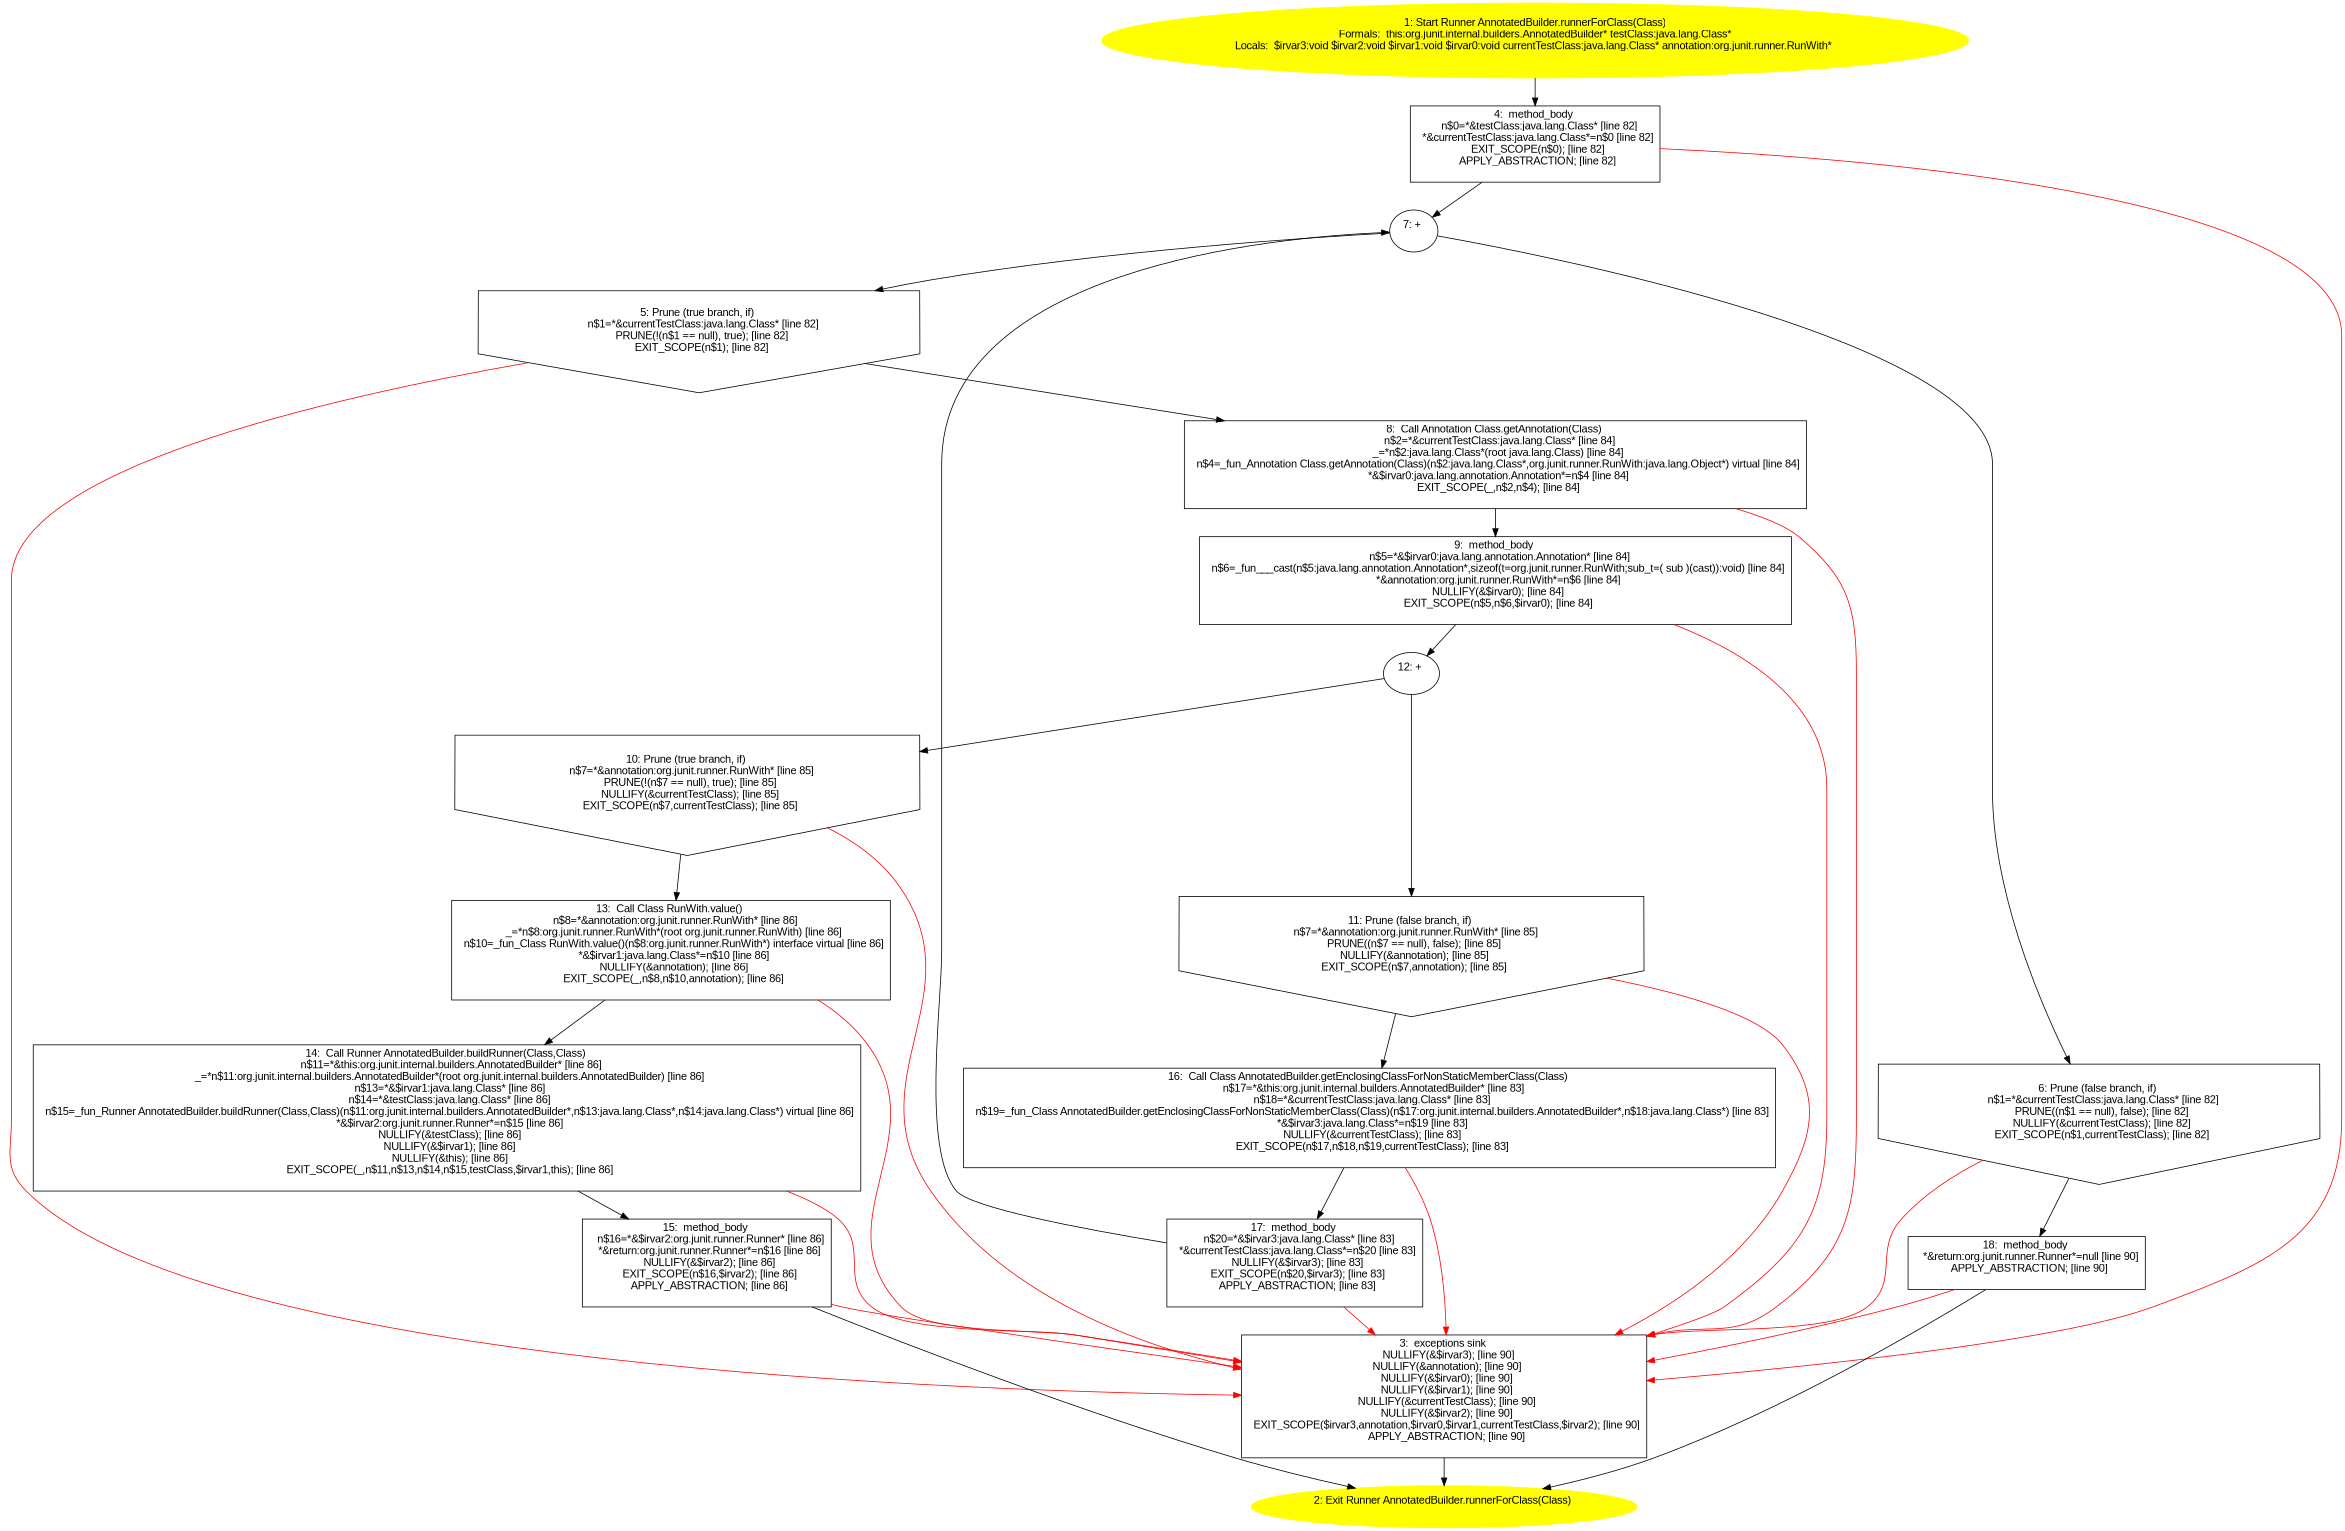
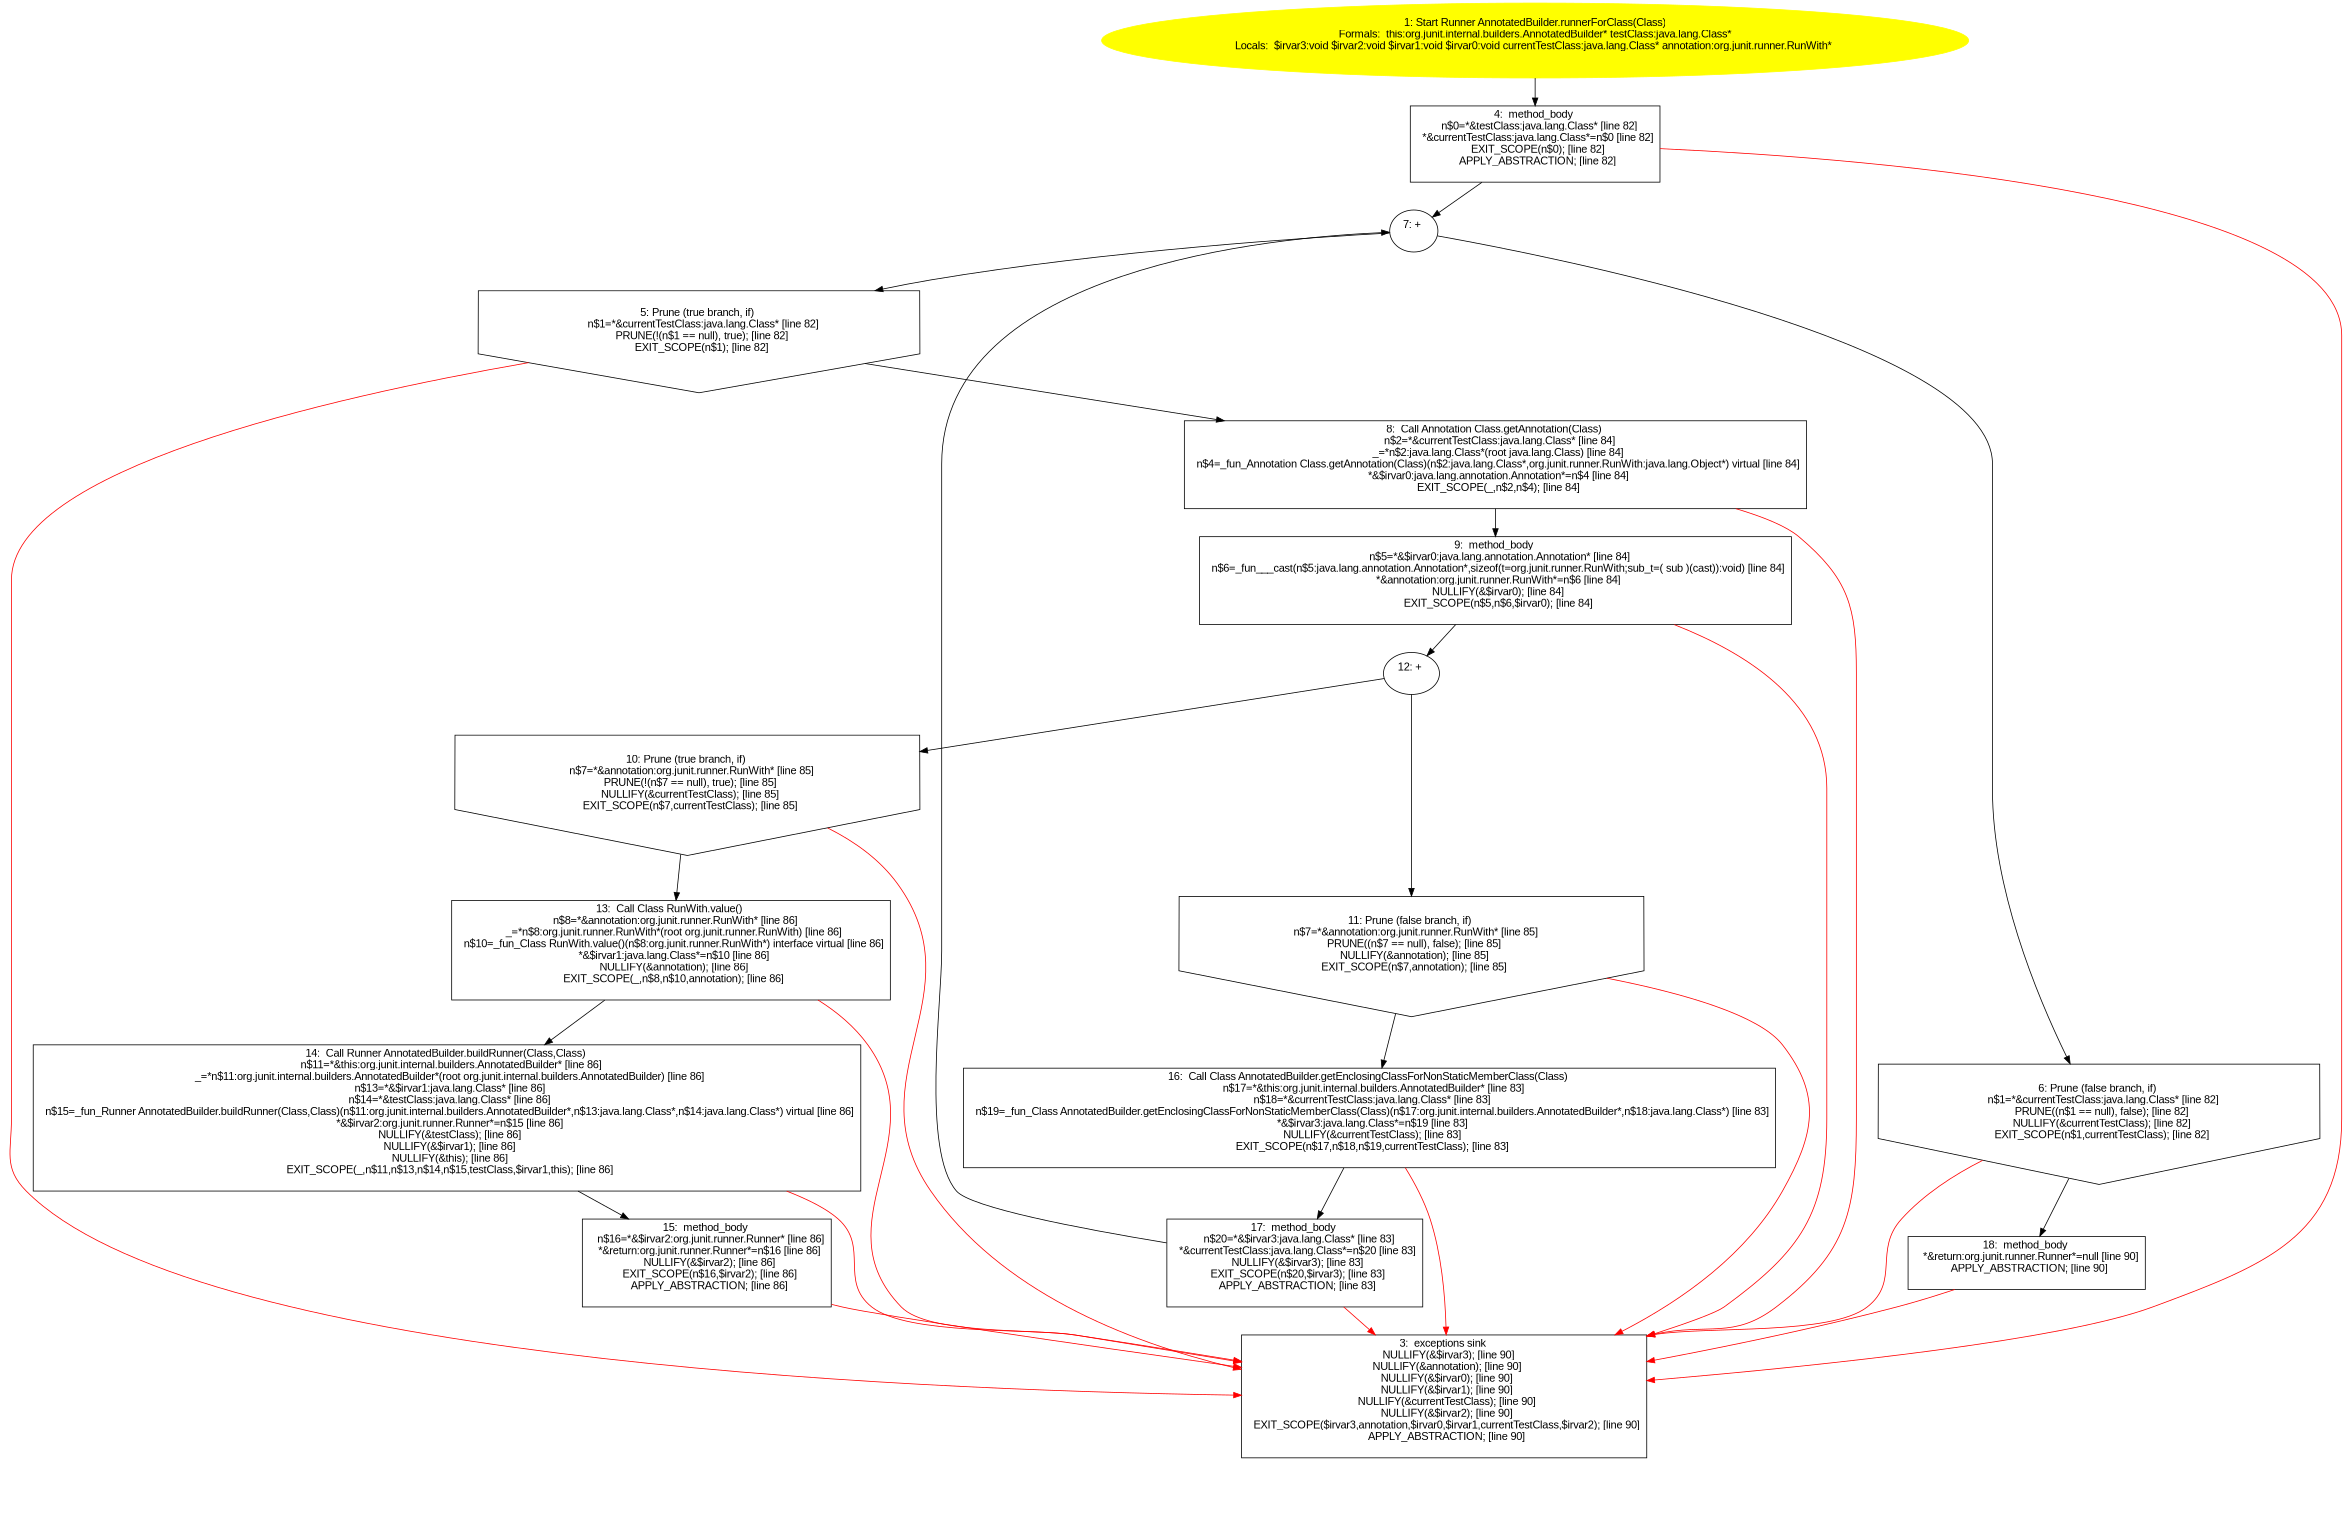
node "2: Exit Runner AnnotatedBuilder.runnerForClass(Class)": removed
